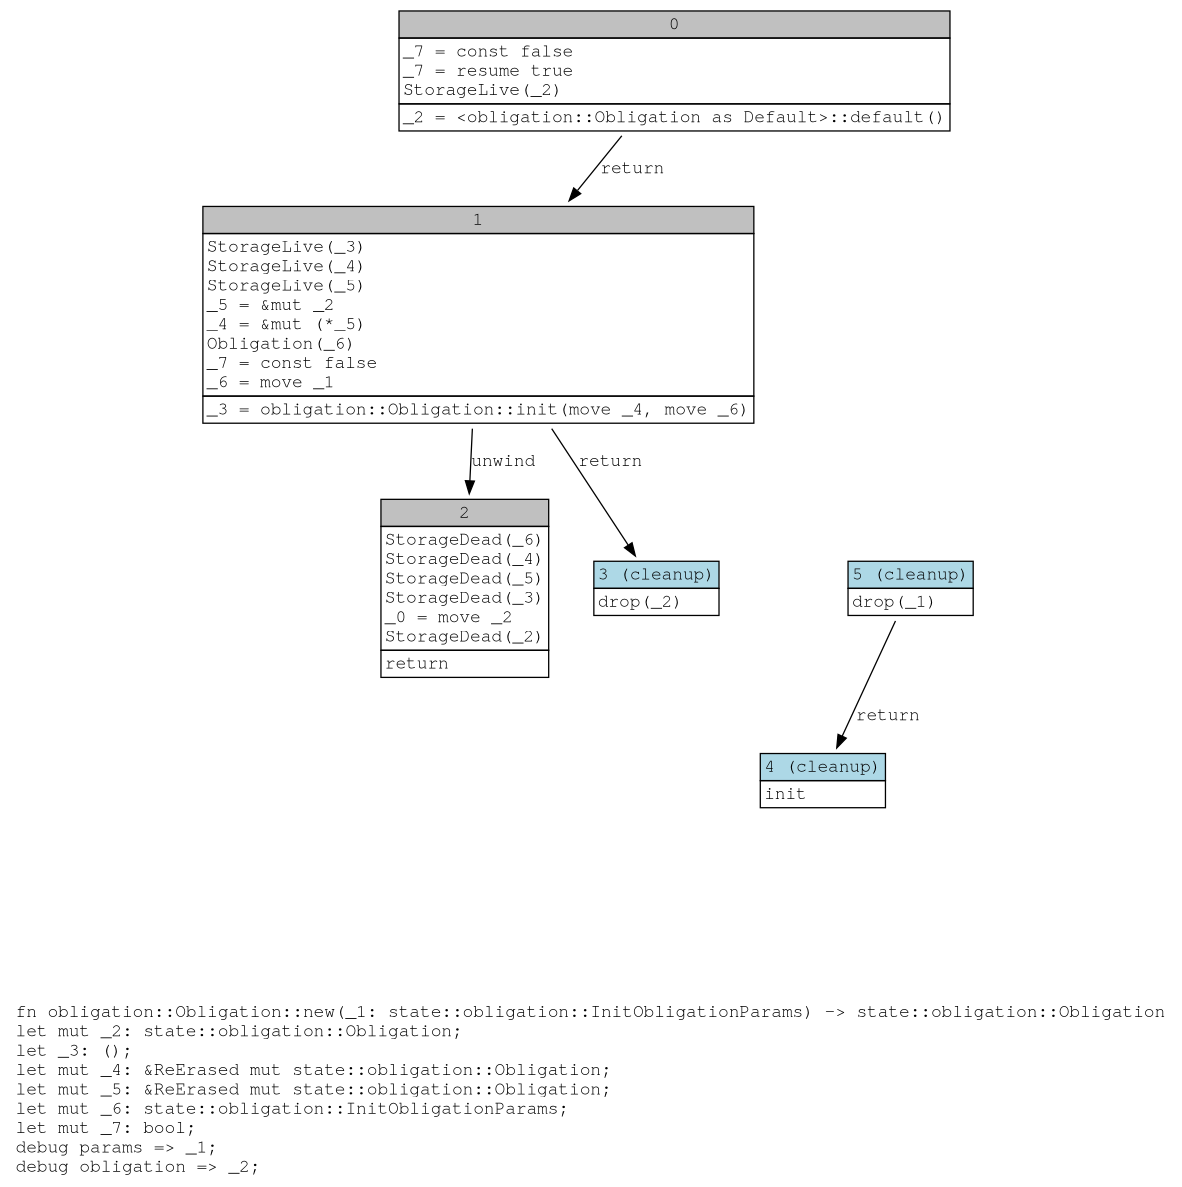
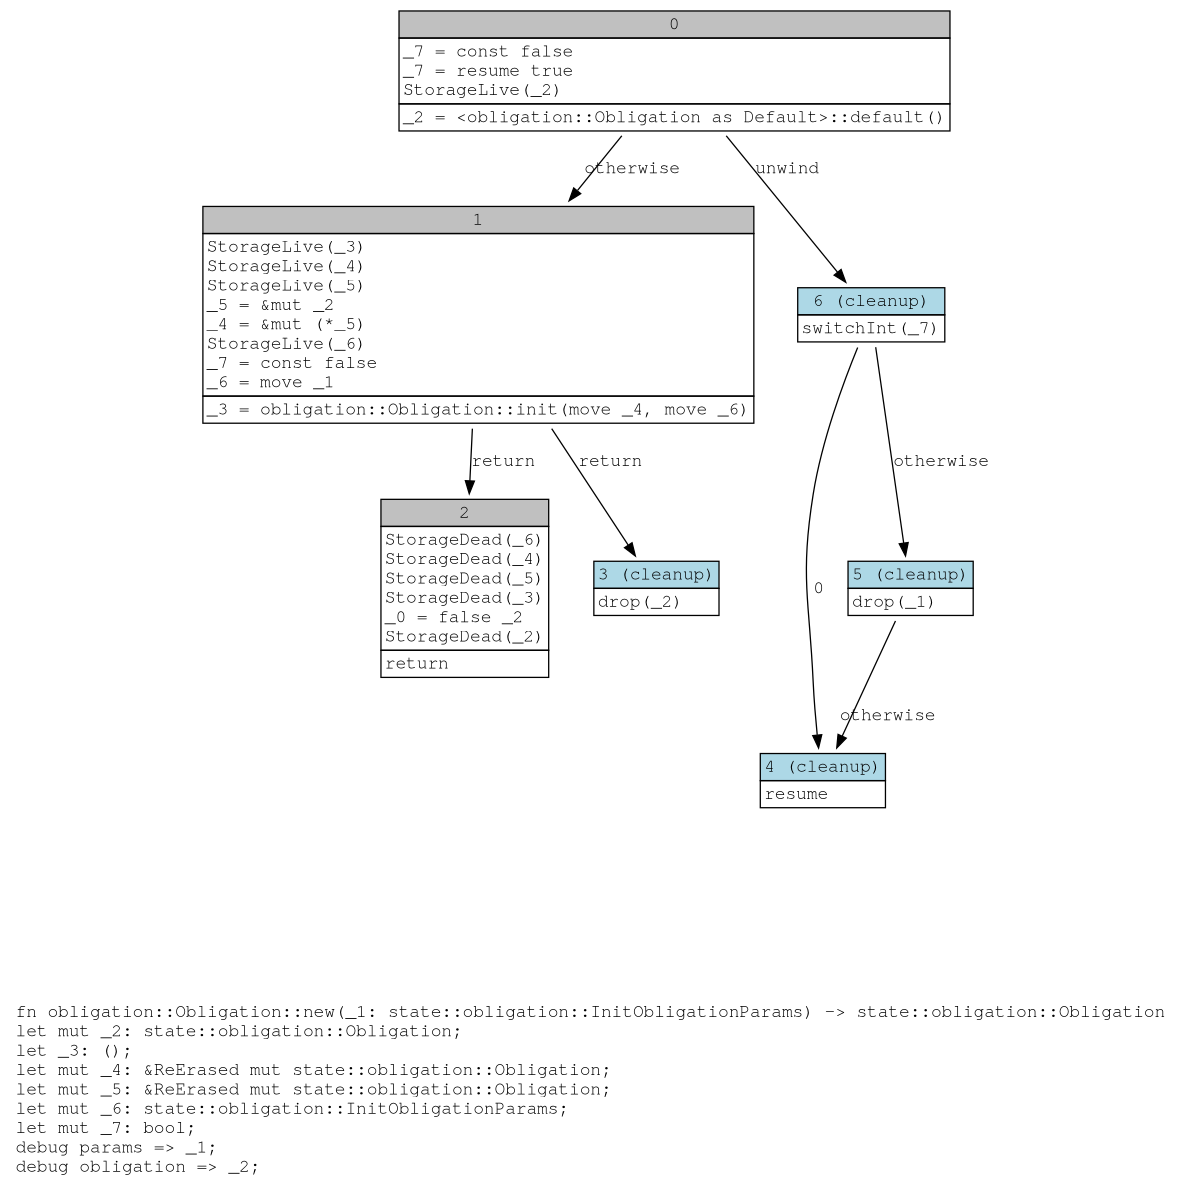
edge "0" -> "1": label "return" -> "otherwise"
node "6 (cleanup)": added
node "1": text "Obligation(_6)" -> "StorageLive(_6)"
edge "1" -> "2": label "unwind" -> "return"
node "2": text "_0 = move _2" -> "_0 = false _2"
edge "5 (cleanup)" -> "4 (cleanup)": label "return" -> "otherwise"
node "4 (cleanup)": text "init" -> "resume"
